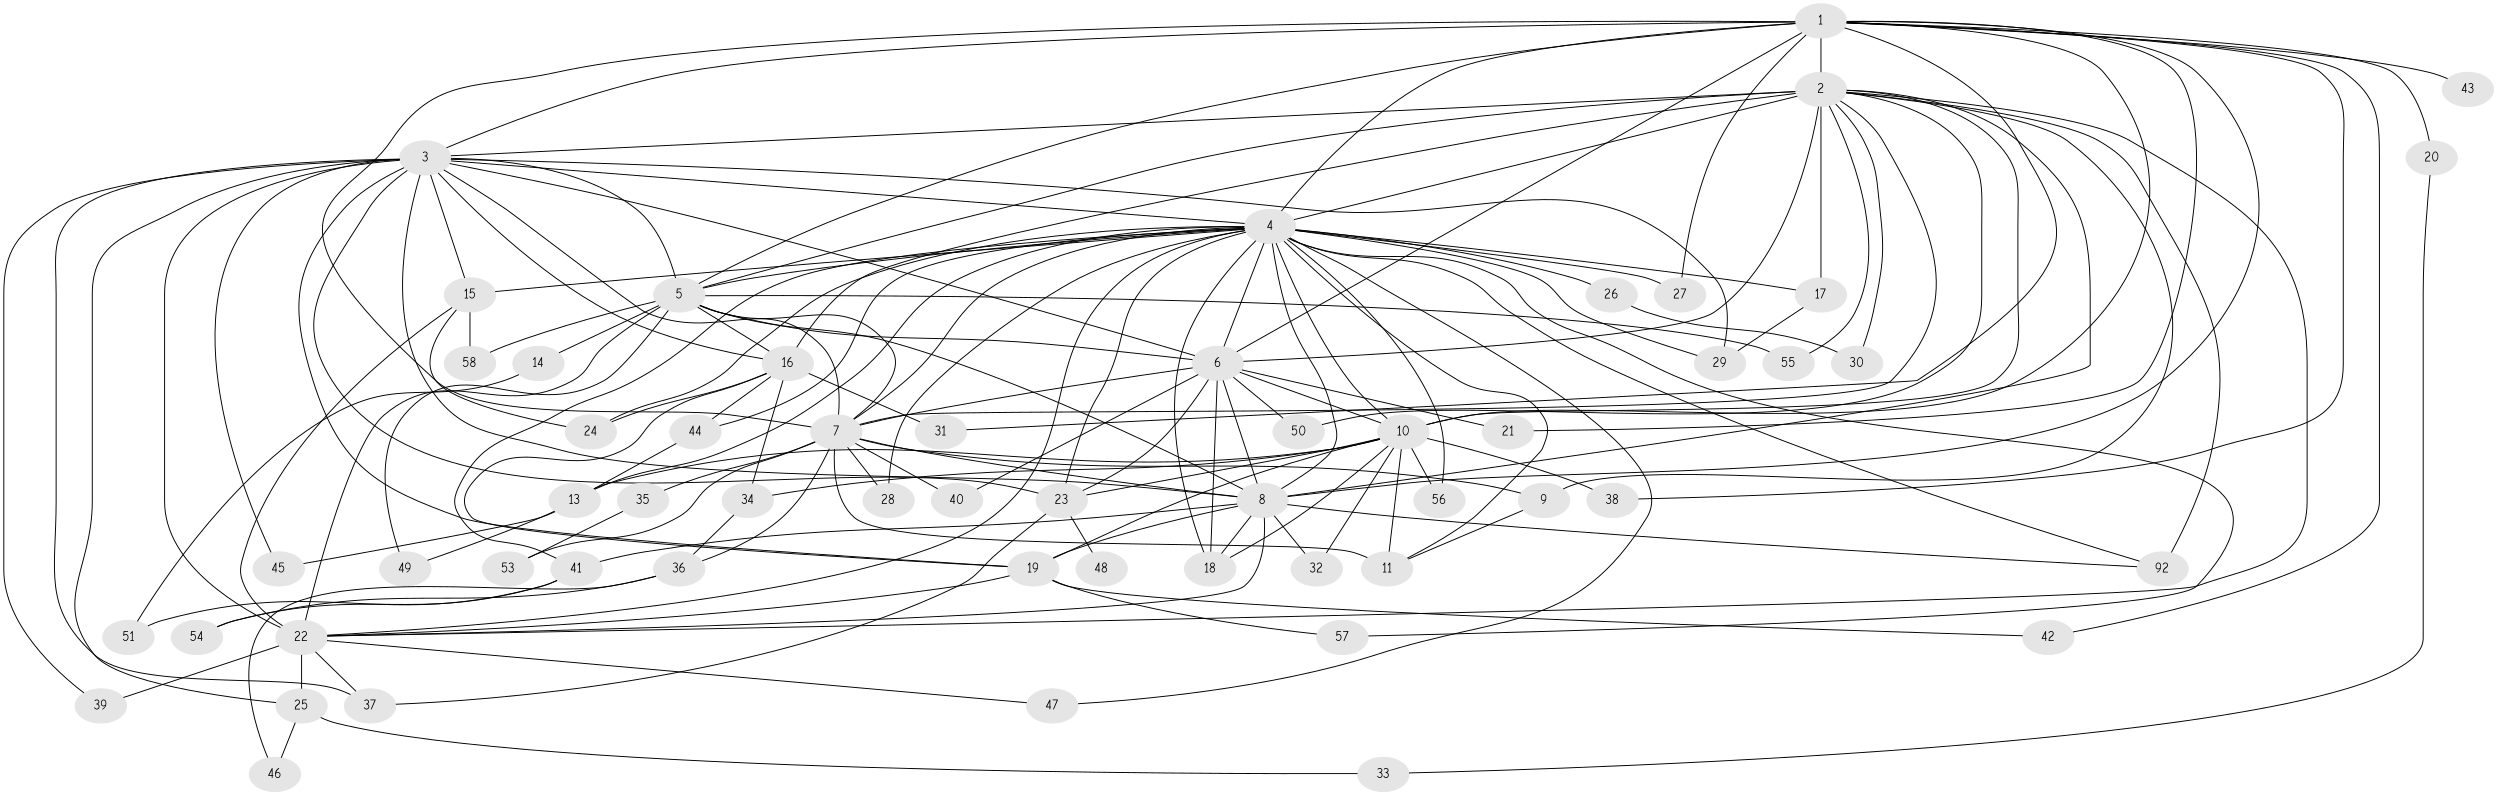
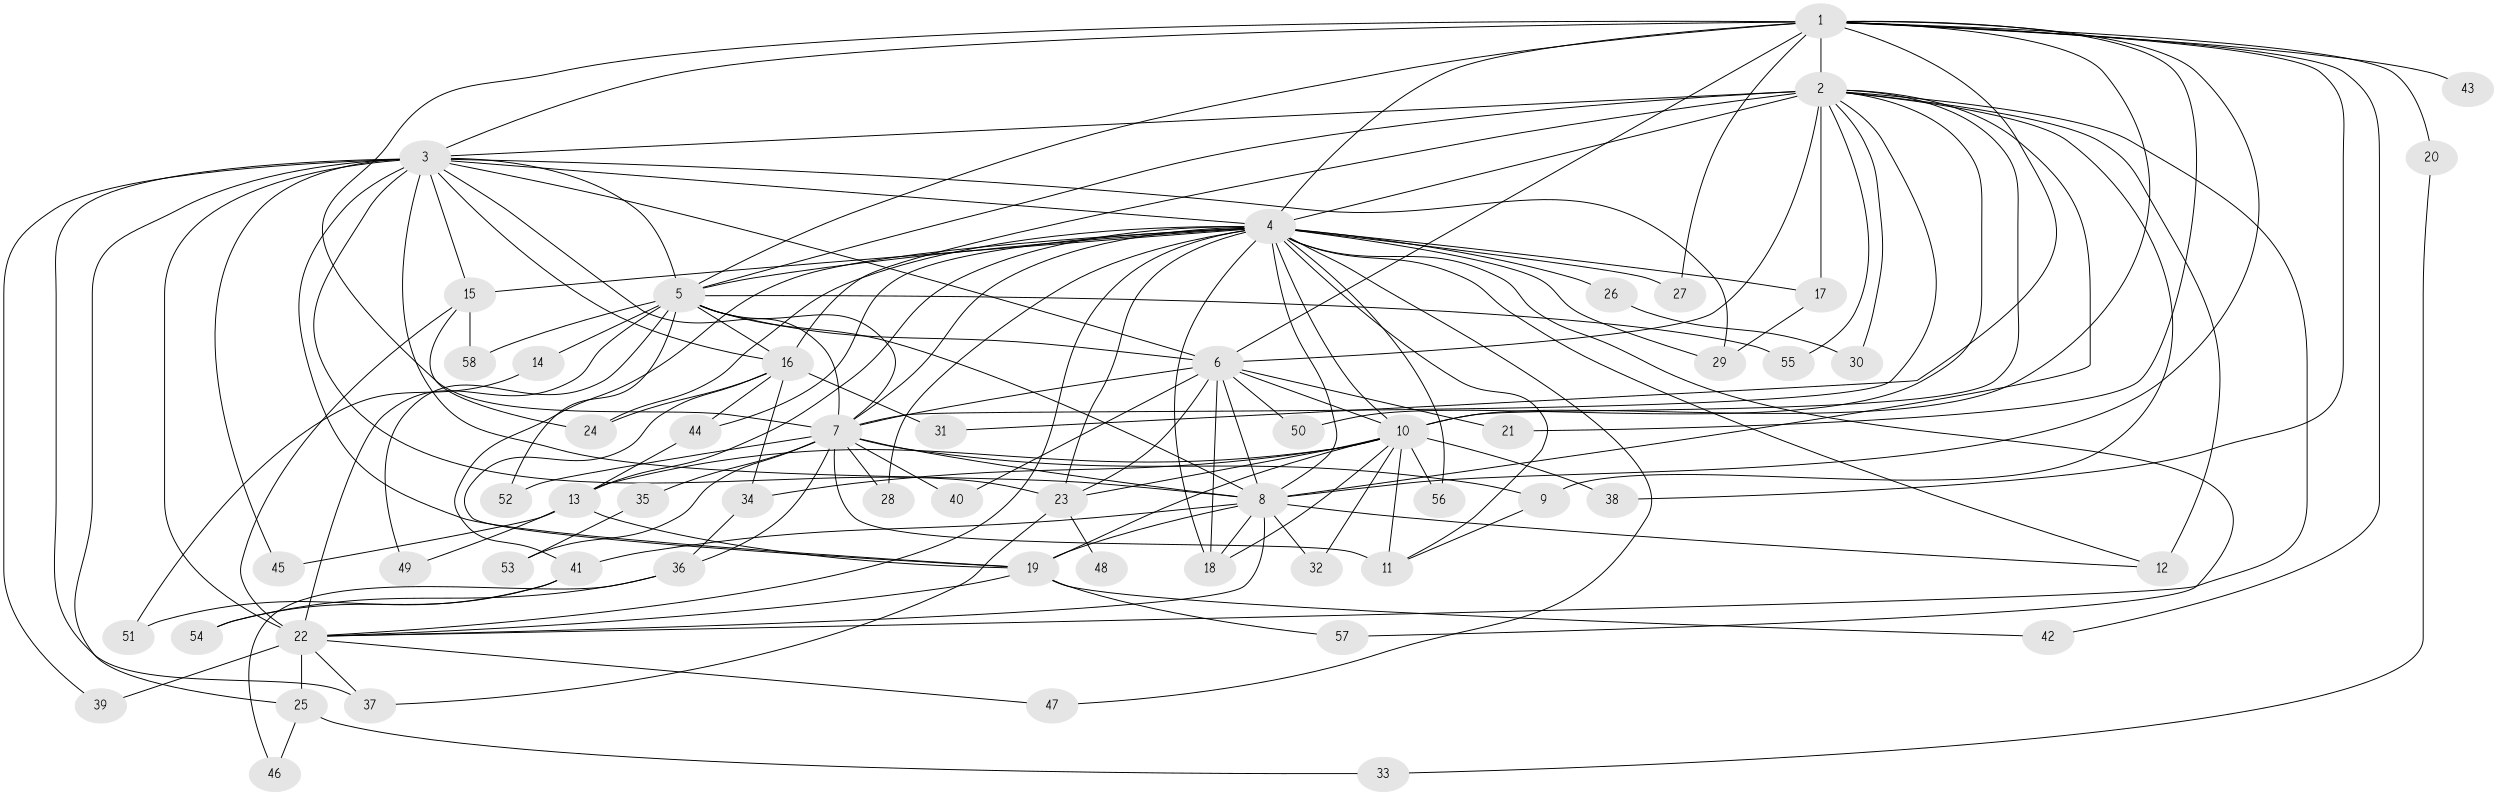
edge "4" -- "6": removed
node "52": added
edge "13" -- "19": added
node "92": label "92" -> "12"
